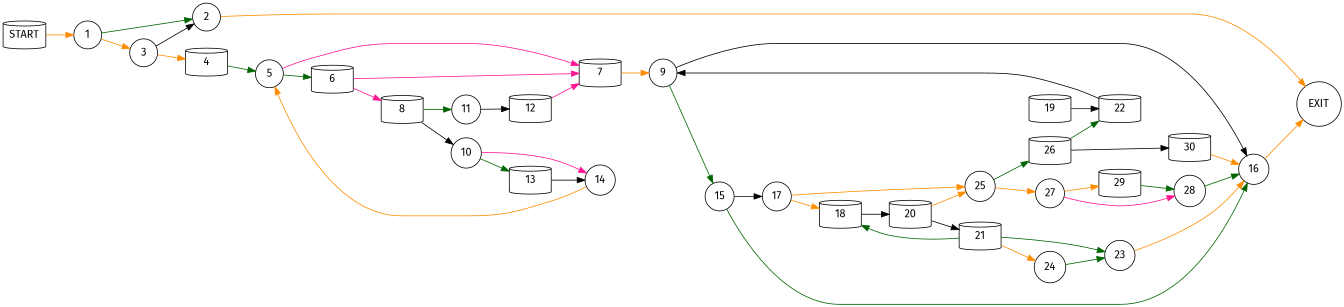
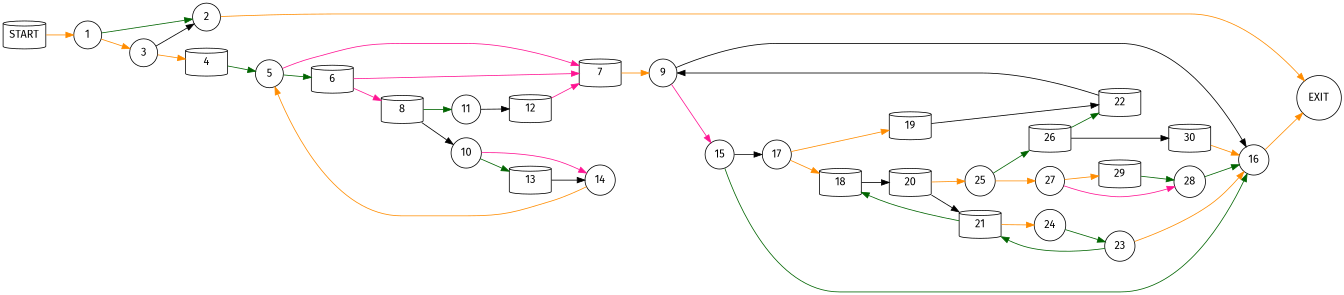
edge "9" -> "15": color darkgreen -> deeppink
edge "17" -> "25": now "17" -> "19"
edge "21" -> "23": reversed
